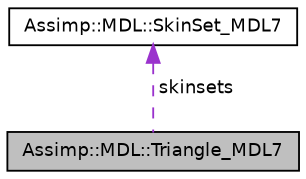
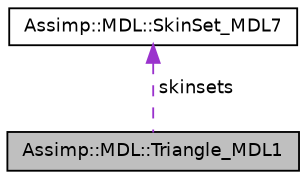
node "Assimp::MDL::Triangle_MDL7": label "Assimp::MDL::Triangle_MDL7" -> "Assimp::MDL::Triangle_MDL1"
